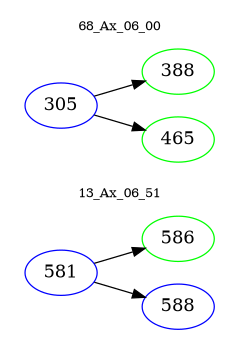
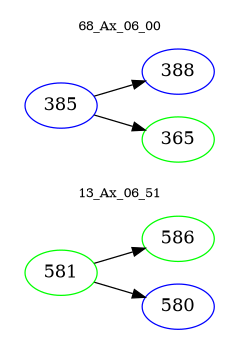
node "388": color green -> blue
node "305": label "305" -> "385"
node "465": label "465" -> "365"
node "581": color blue -> green
node "588": label "588" -> "580"
